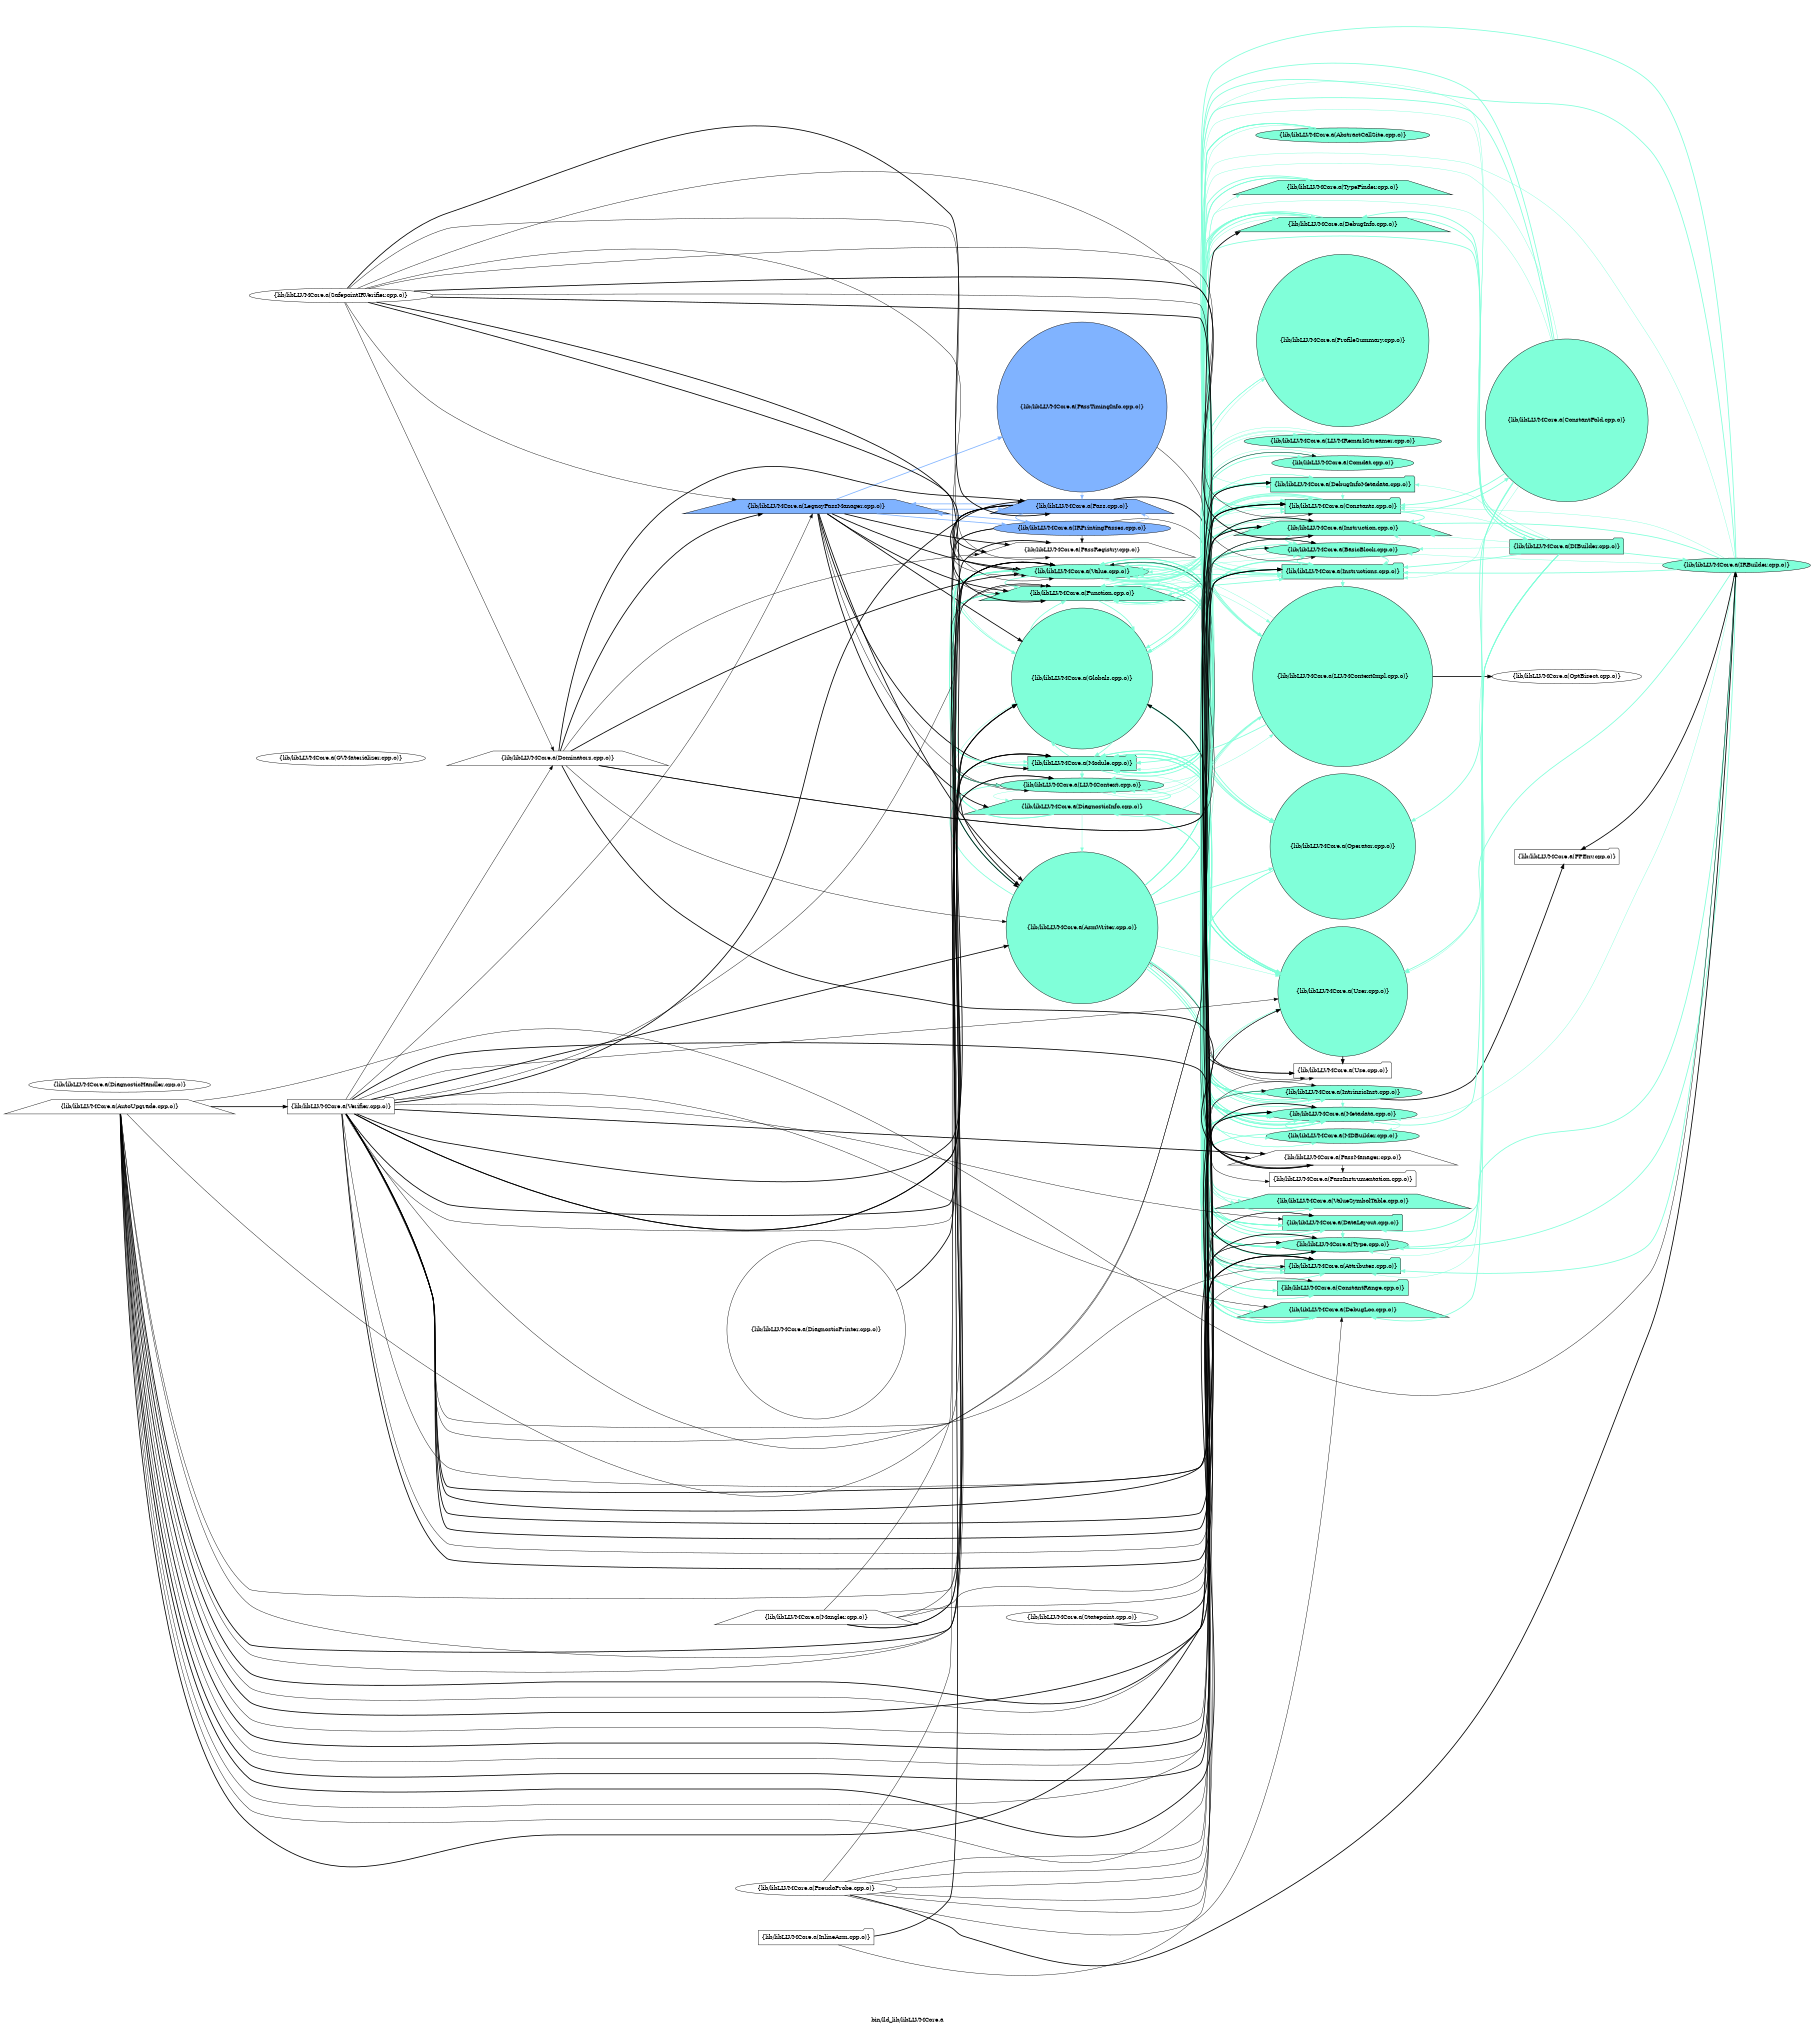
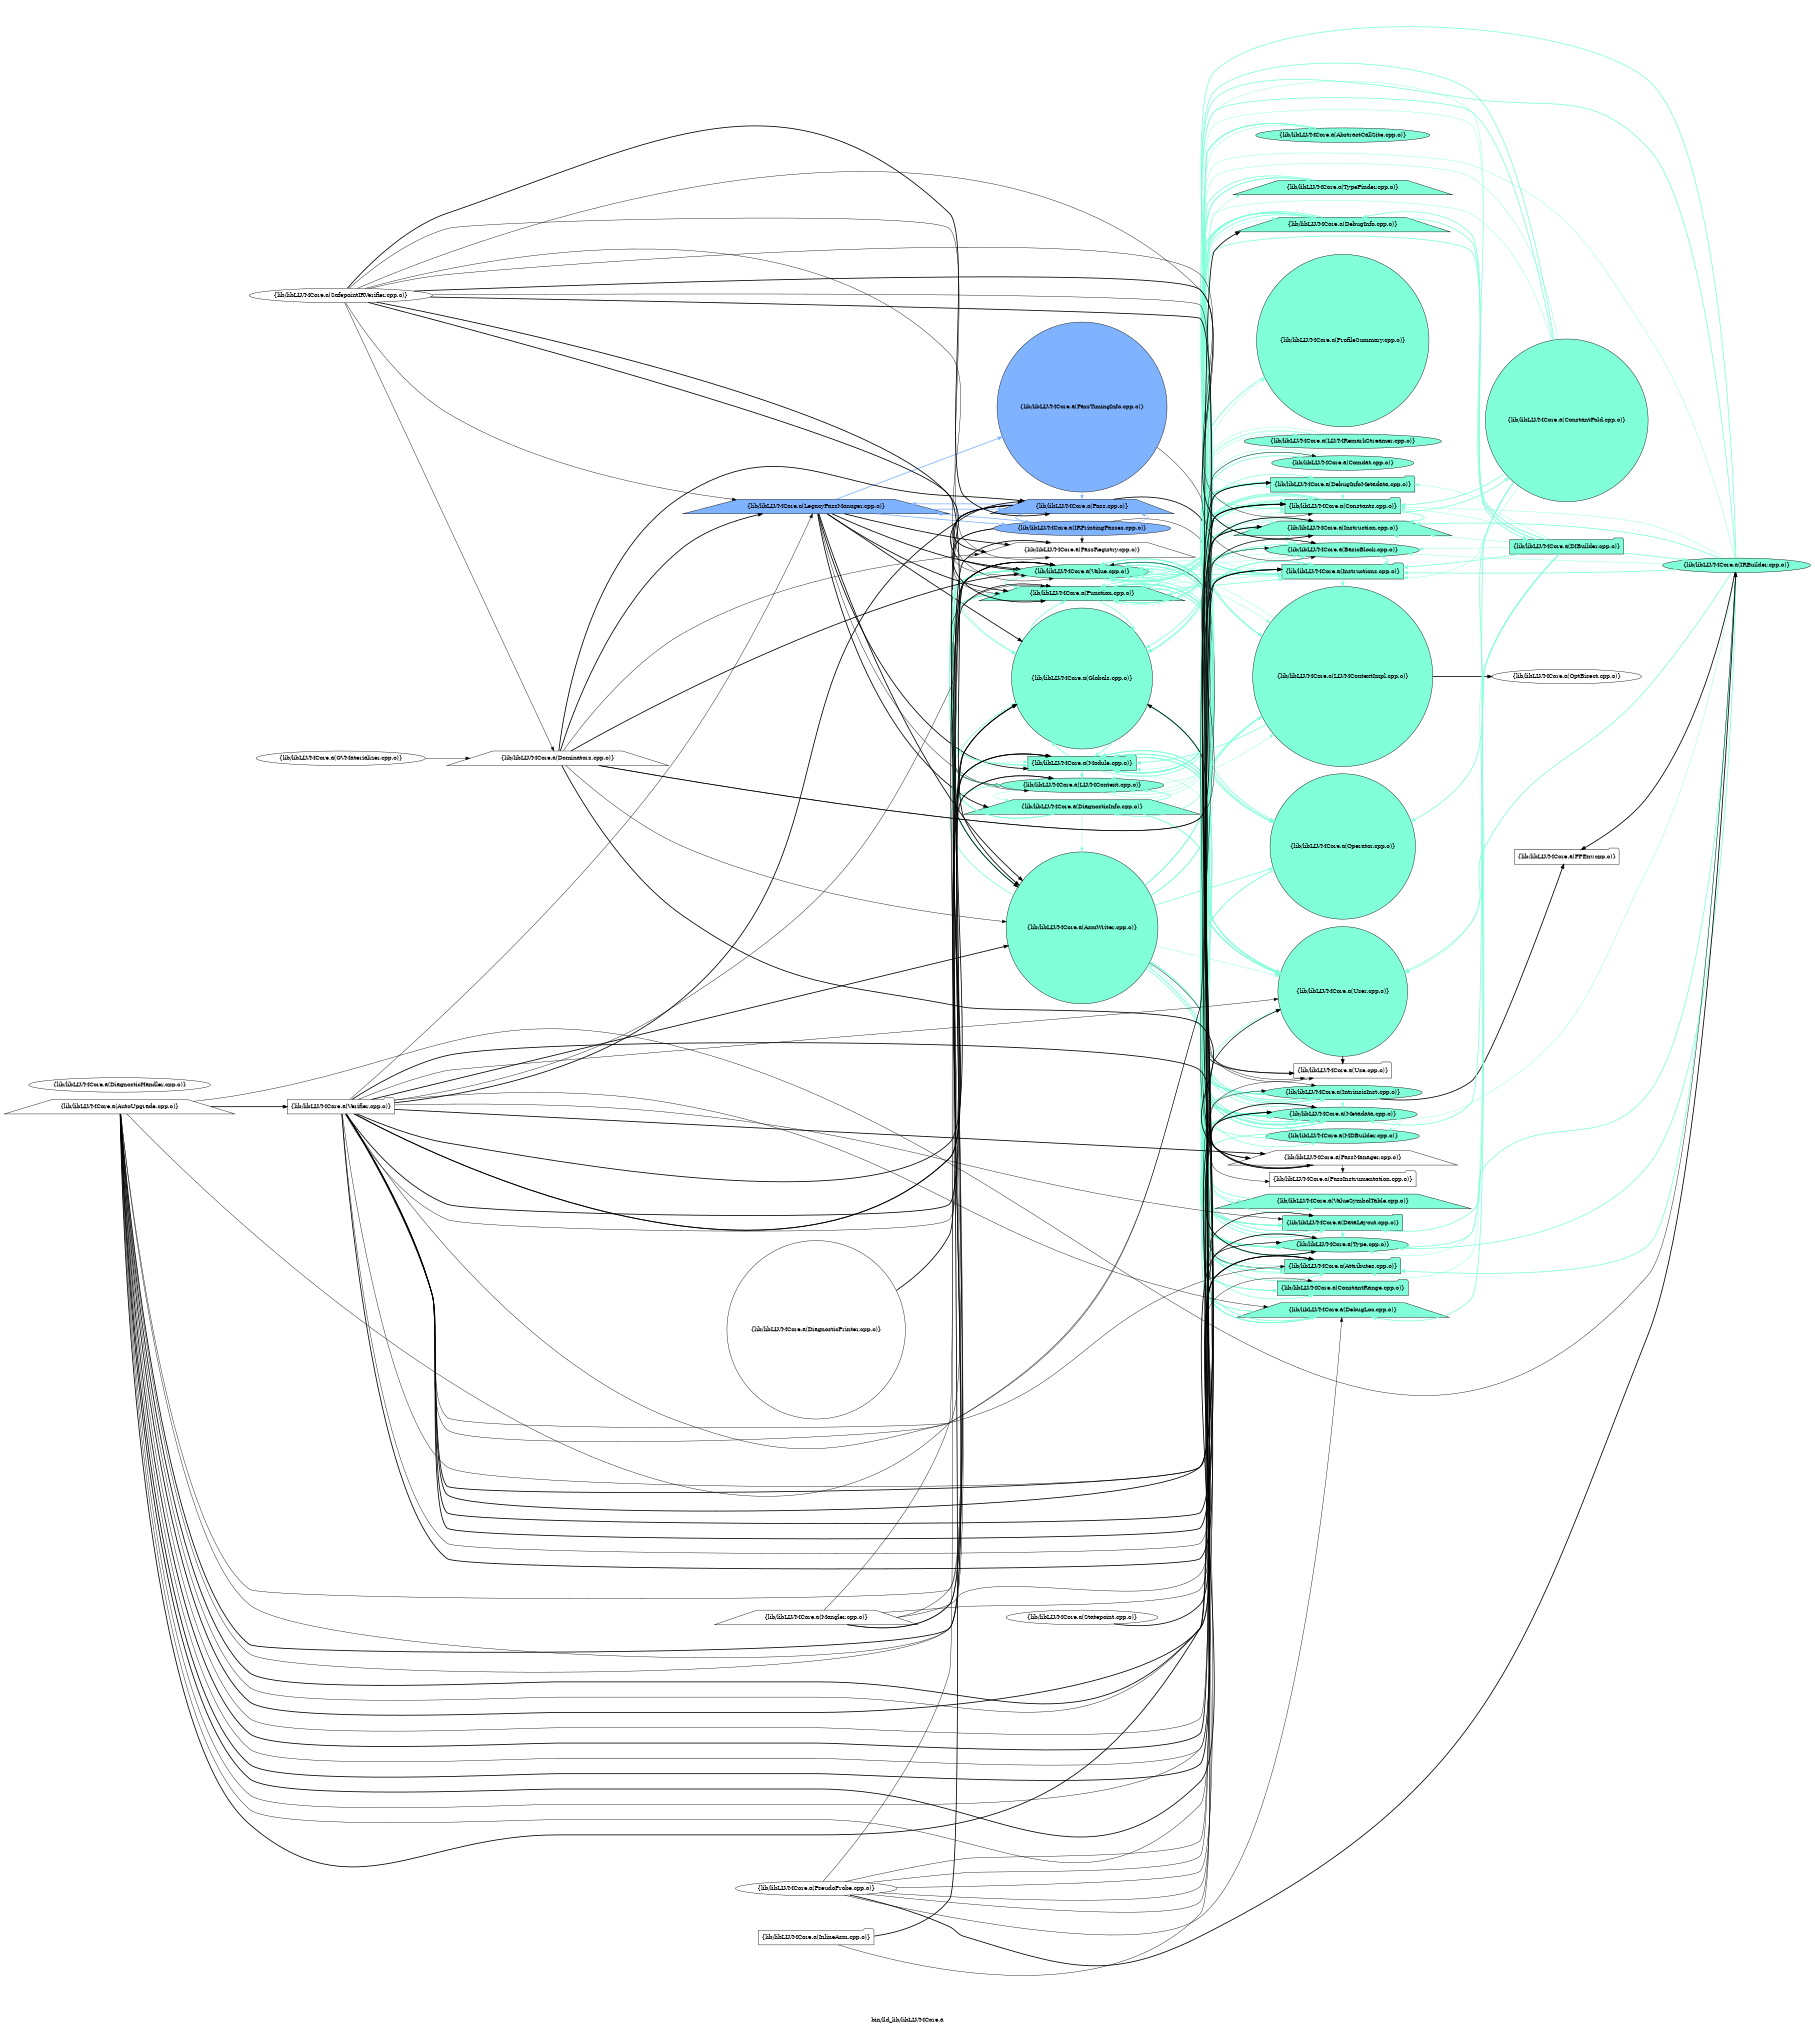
edge "{lib/libLLVMCore.a(LLVMContextImpl.cpp.o)}" -> "{lib/libLLVMCore.a(DebugInfoMetadata.cpp.o)}": now "{lib/libLLVMCore.a(Instructions.cpp.o)}" -> "{lib/libLLVMCore.a(DebugInfoMetadata.cpp.o)}"
edge "{lib/libLLVMCore.a(AsmWriter.cpp.o)}" -> "{lib/libLLVMCore.a(Globals.cpp.o)}": style solid -> bold
edge "{lib/libLLVMCore.a(Verifier.cpp.o)}" -> "{lib/libLLVMCore.a(Dominators.cpp.o)}": now "{lib/libLLVMCore.a(GVMaterializer.cpp.o)}" -> "{lib/libLLVMCore.a(Dominators.cpp.o)}"
